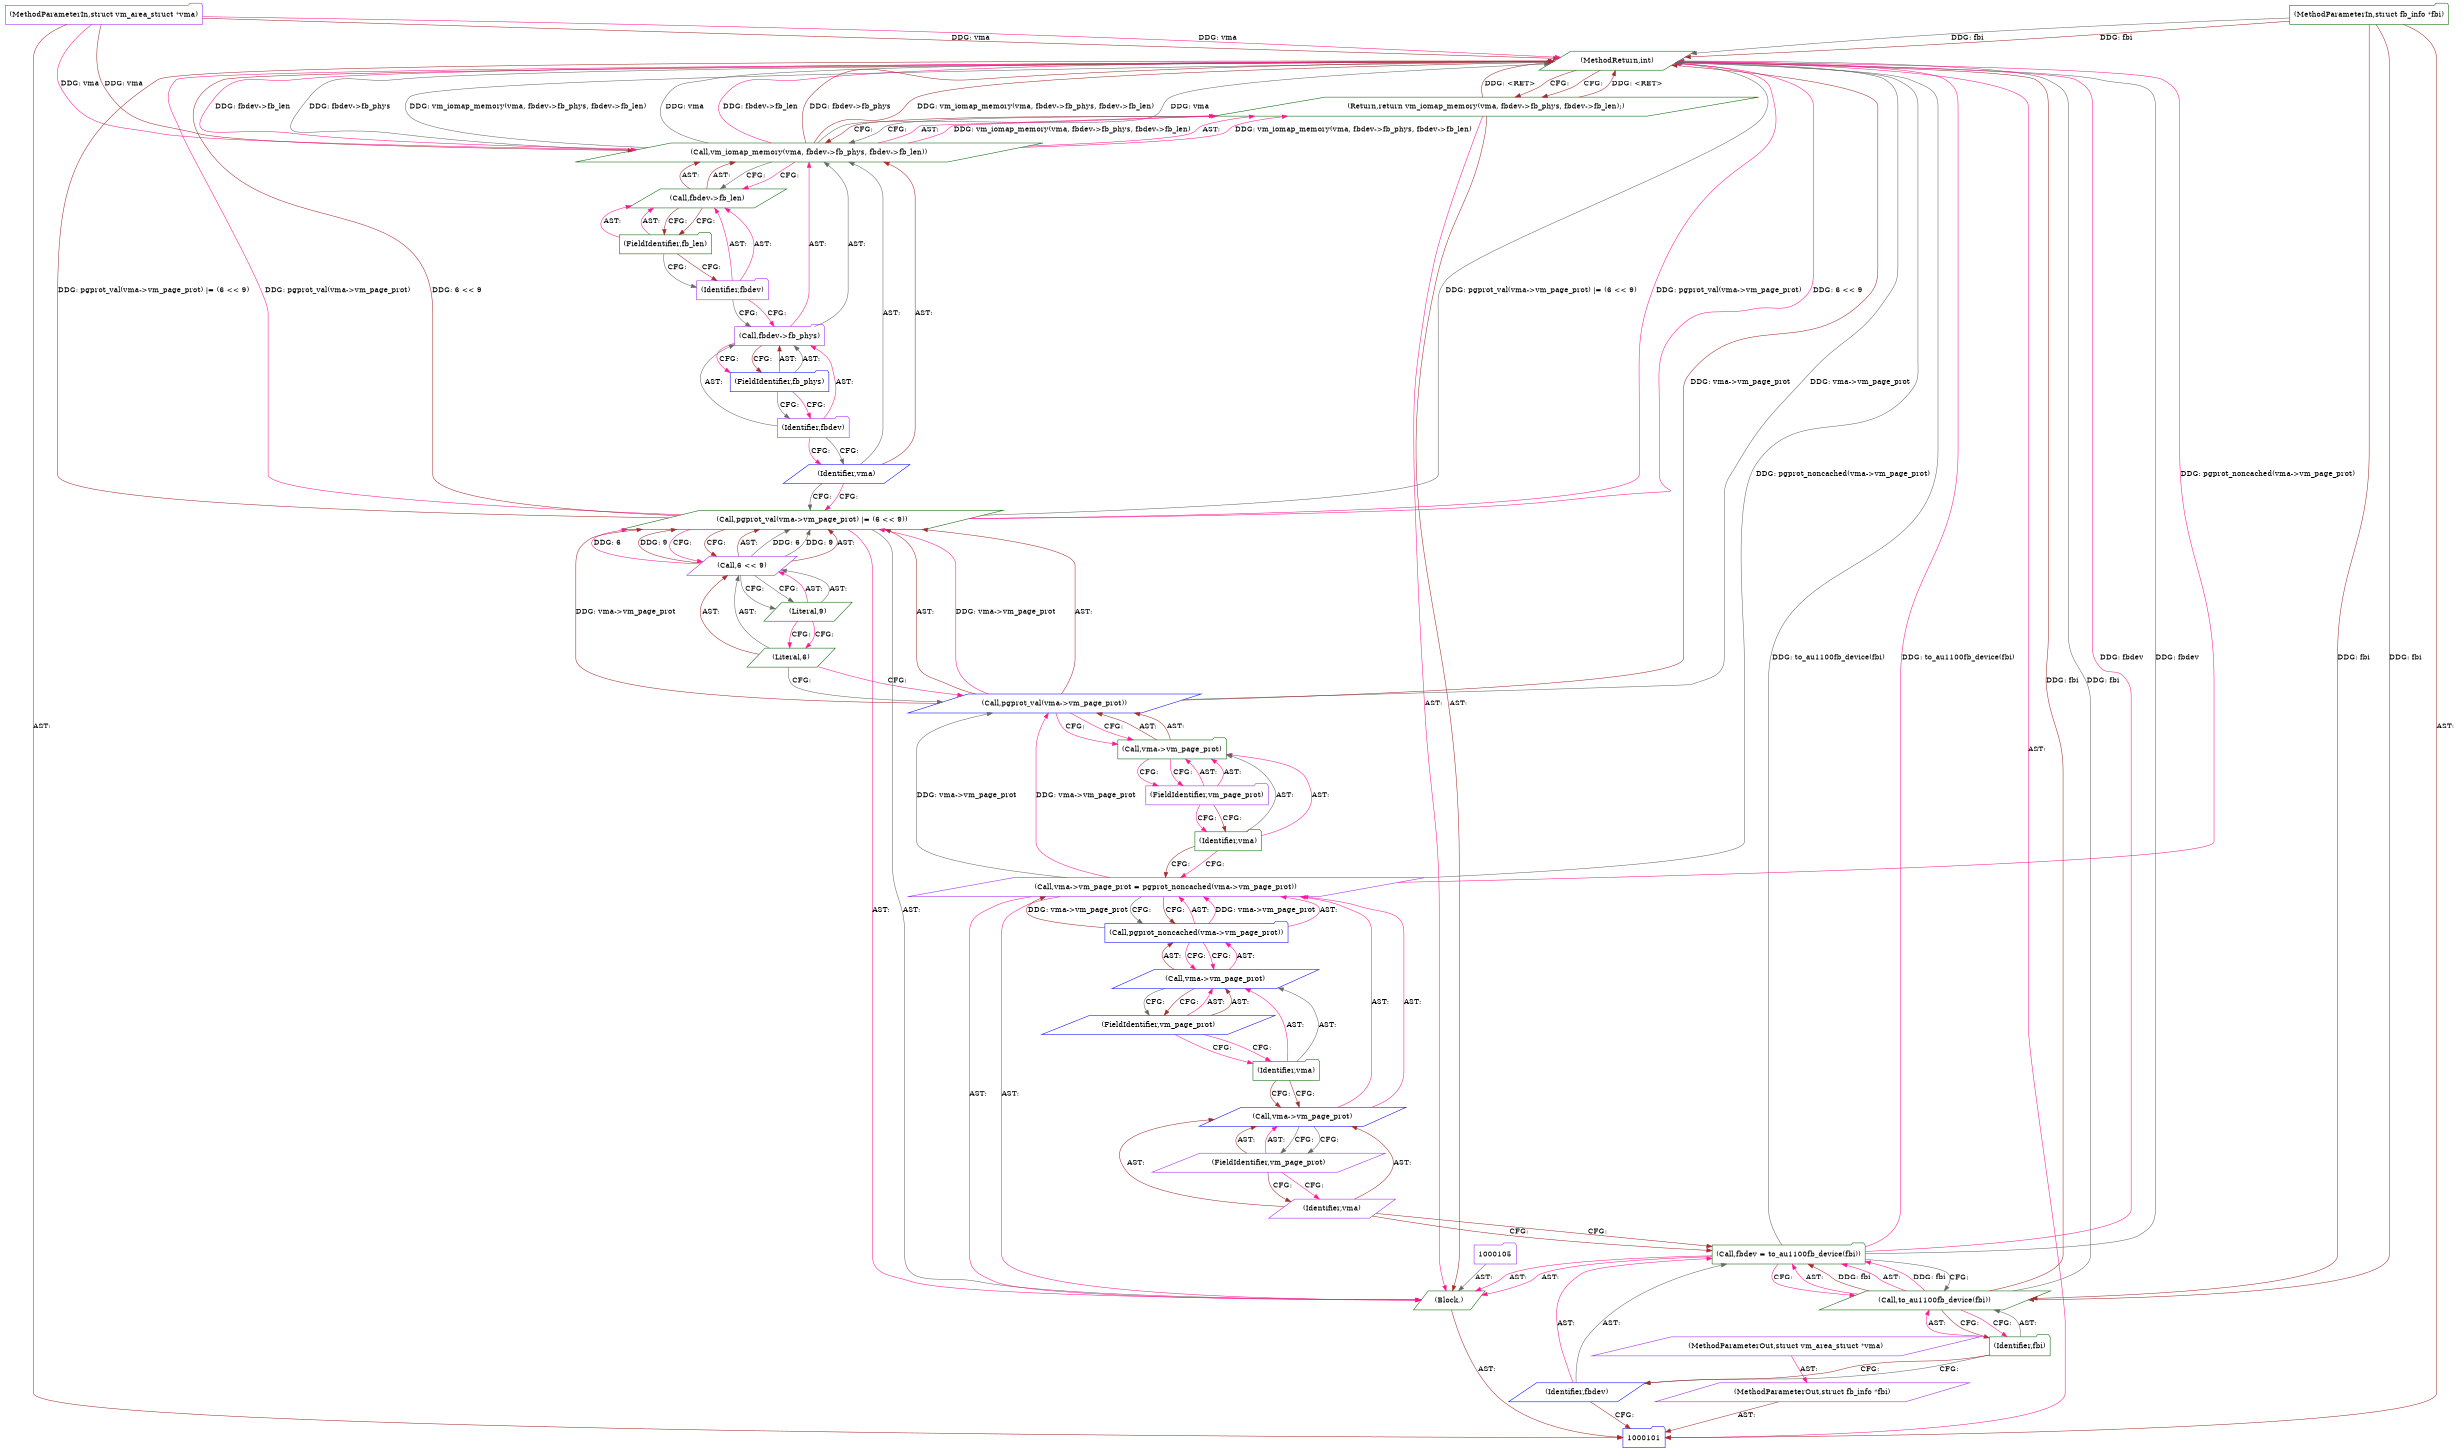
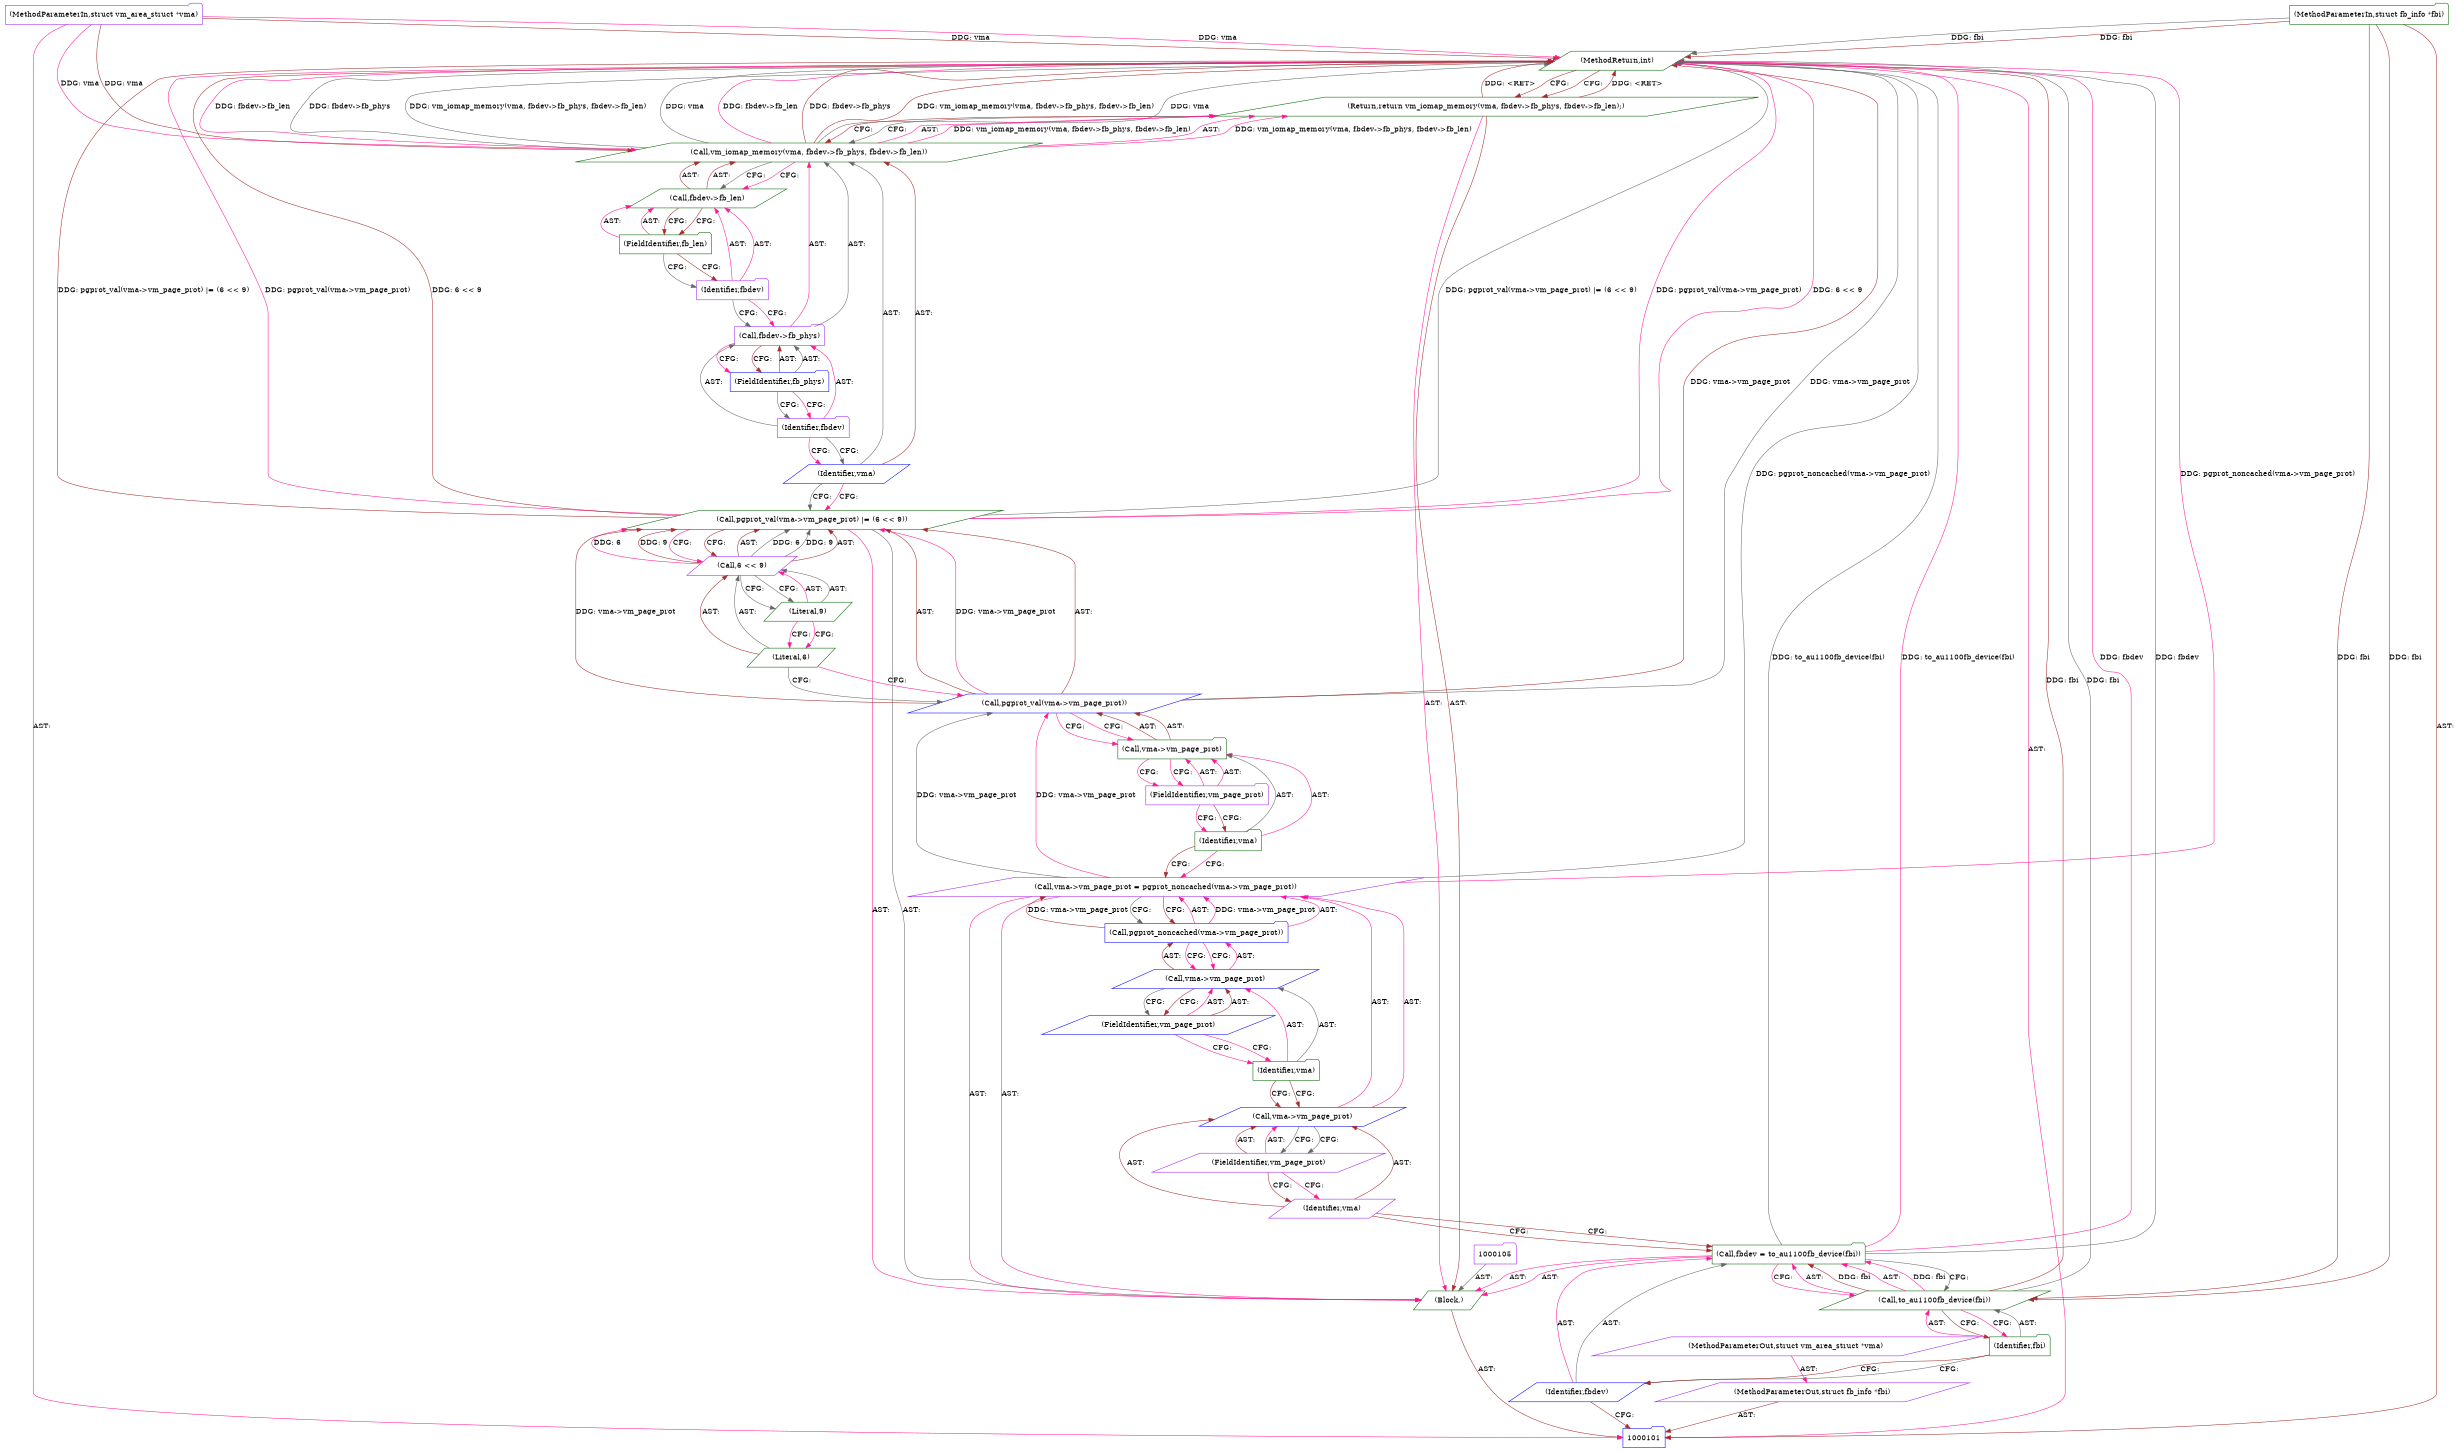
edge "(MethodParameterIn,struct vm_area_struct *vma)" -> "1000101": color brown -> deeppink
